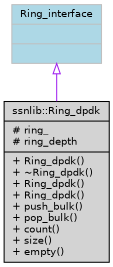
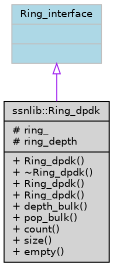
node "ssnlib::Ring_dpdk": text "+ push_bulk()" -> "+ depth_bulk()"
